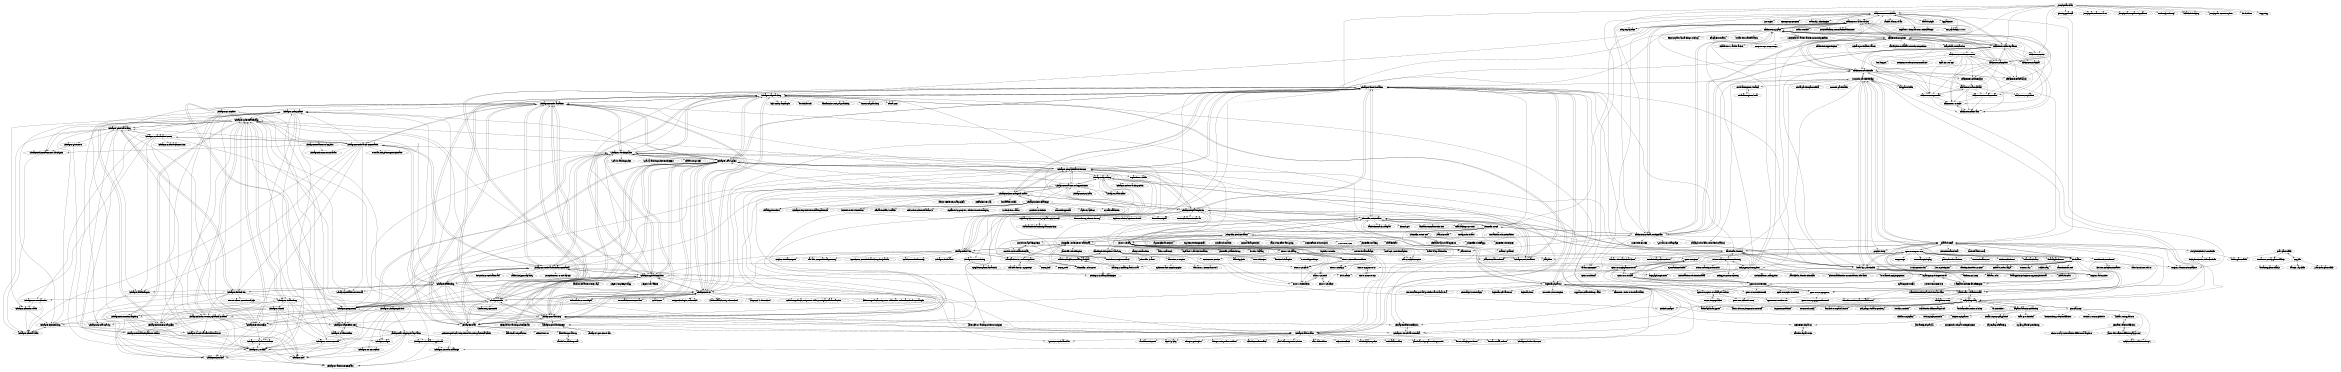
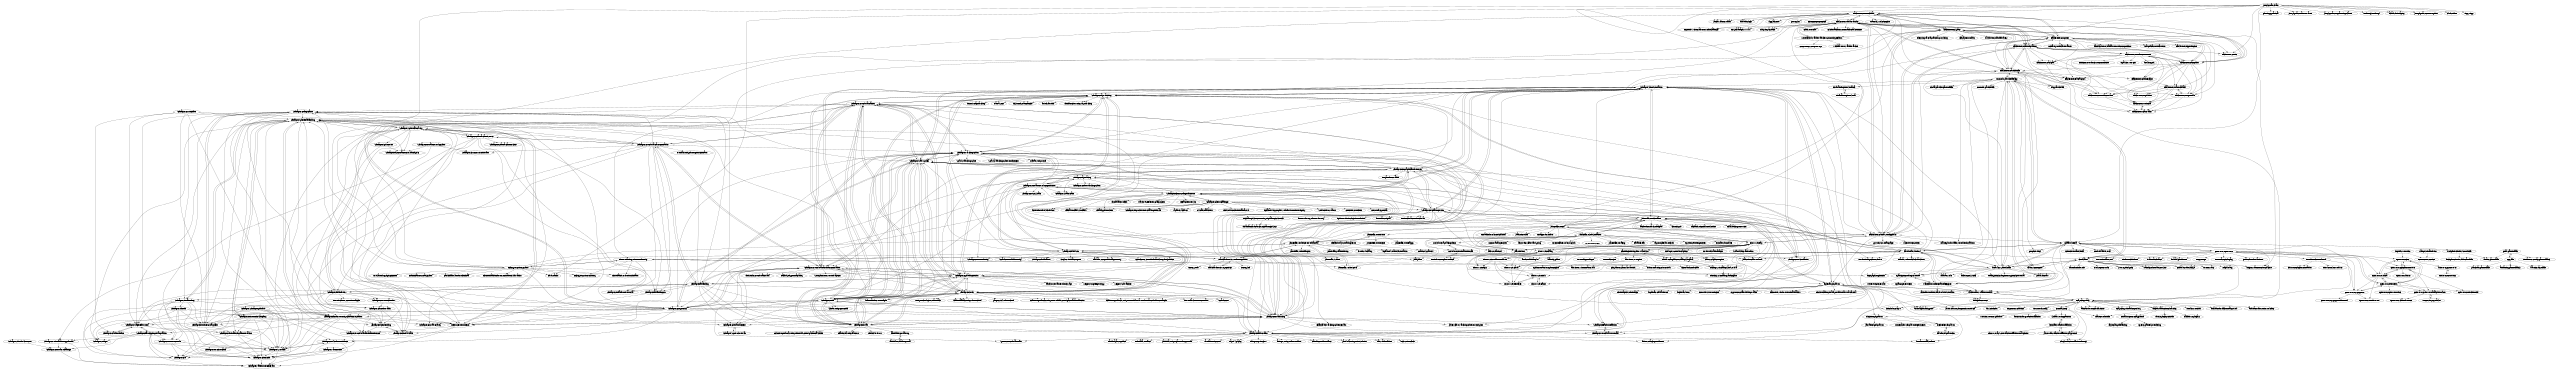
edge "davidrmiller/biosim4" -> "SebLague/Geographical-Adventures": now "Revolutionary-Games/Thrive" -> "SebLague/Geographical-Adventures"
node "mxgmn/MarkovJunior": removed
node "MaxRobinsonTheGreat/NeuralPatterns": removed
node "SebLague/Erosion-Demo": label "SebLague/Erosion-Demo" -> "Deform/Erosion-Demo"
node "SebLague/Mate-In-One": added
